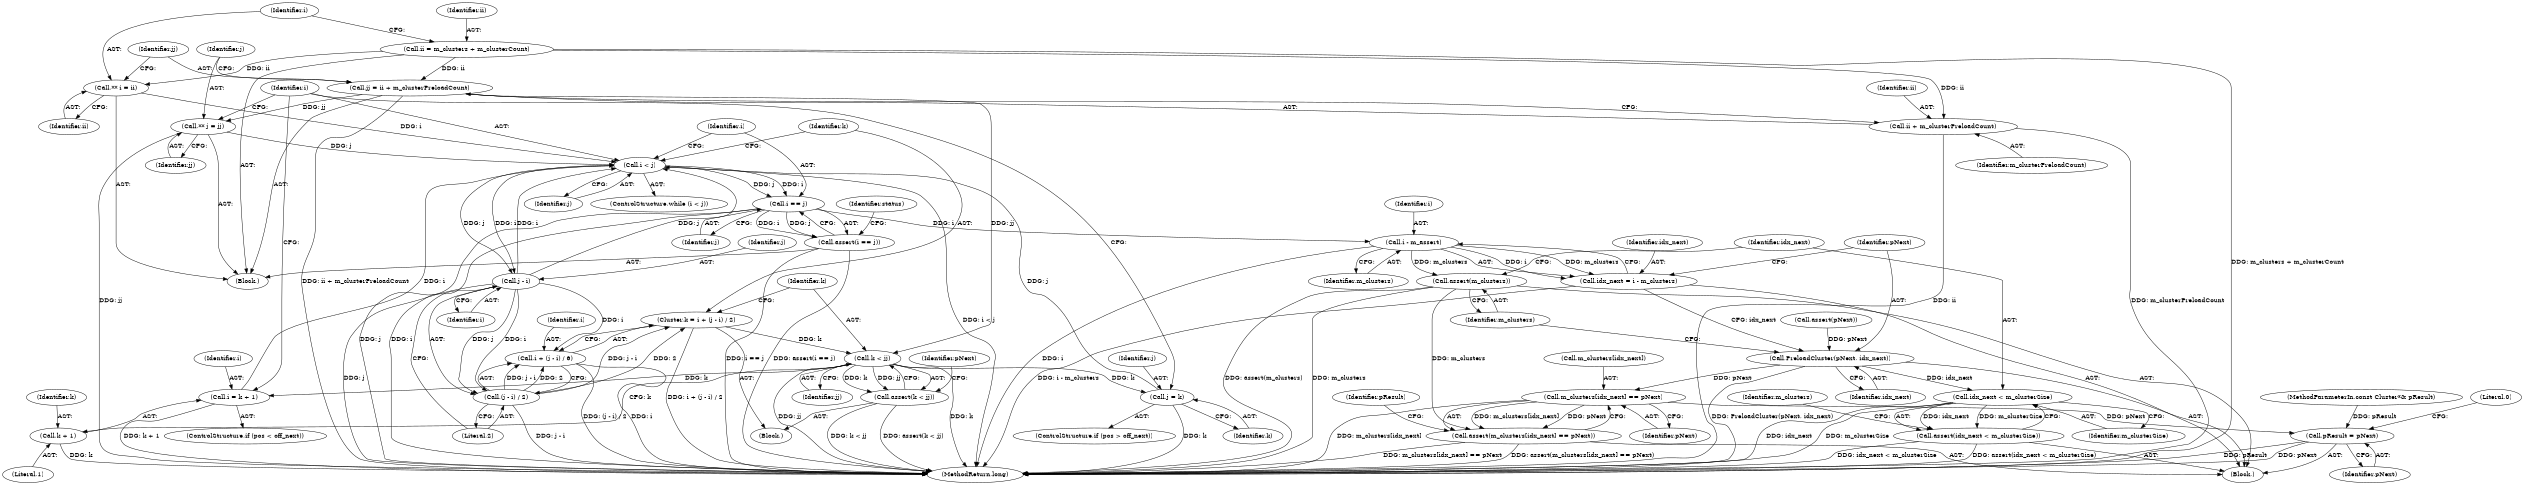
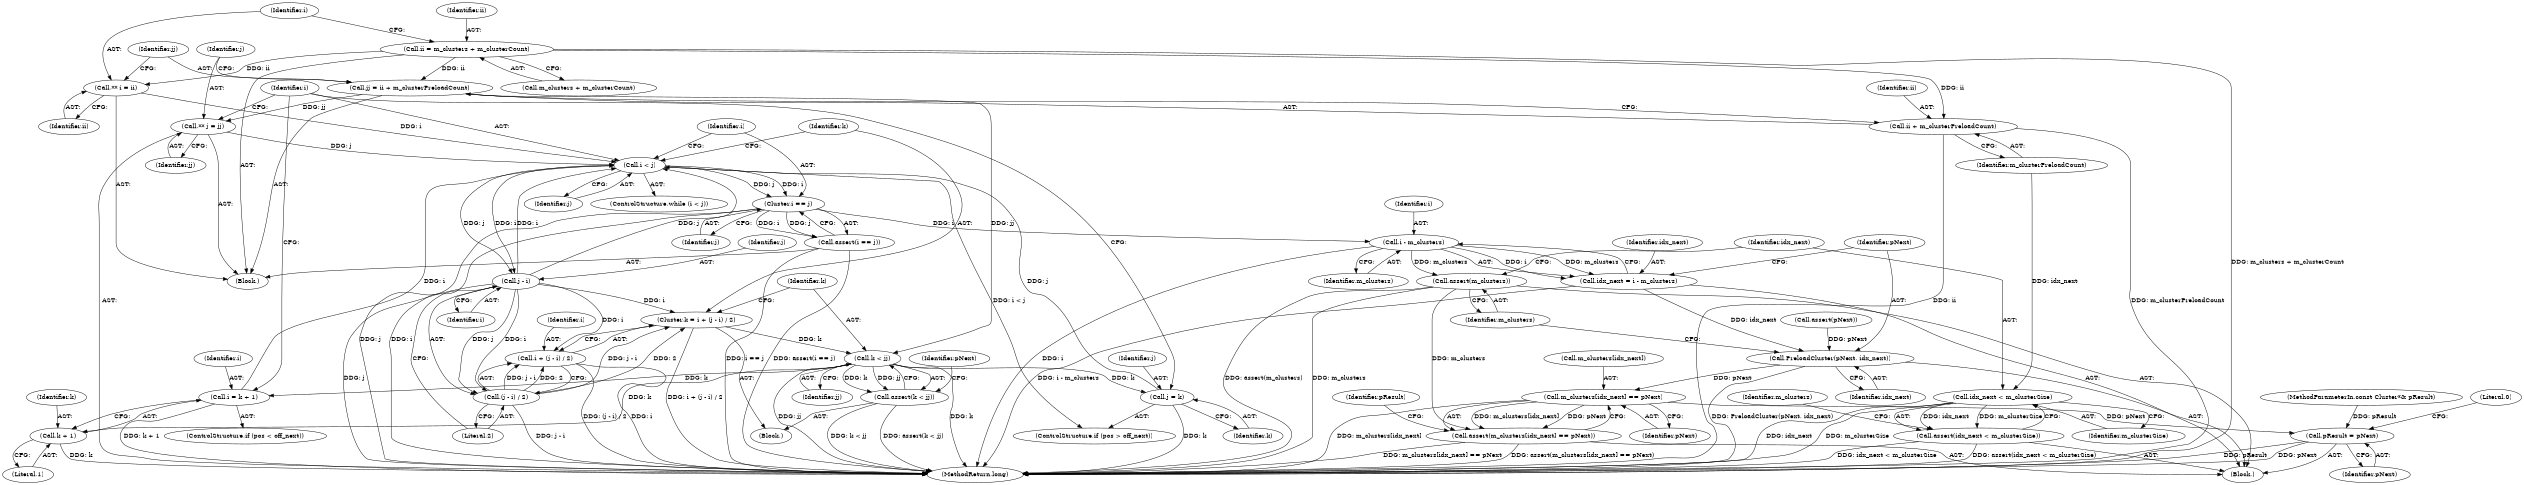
node "(Call,m_clusters + m_clusterCount)": added
edge "(Call,ii + m_clusterPreloadCount)" -> "(Identifier,m_clusterPreloadCount)": added, label "CFG:"
node "(Call,i == j)": label "(Call,i == j)" -> "(Cluster,i == j)"
node "(Identifier,status)": removed
edge "(Call,i < j)" -> "(MethodReturn,long)": now "(Call,i < j)" -> "(ControlStructure,if (pos > off_next))"
node "(Call,i - m_assert)": label "(Call,i - m_assert)" -> "(Call,i - m_clusters)"
edge "(Call,j - i)" -> "(Cluster,k = i + (j - i) / 2)": added, label "DDG: i"
edge "(Call,** j = jj)" -> "(MethodReturn,long)": label "DDG: jj" -> "AST: "
edge "(Call,idx_next = i - m_clusters)" -> "(Call,PreloadCluster(pNext, idx_next))": label "CFG: idx_next" -> "DDG: idx_next"
node "(Call,i + (j - i) / 6)": label "(Call,i + (j - i) / 6)" -> "(Call,i + (j - i) / 2)"
edge "(Call,PreloadCluster(pNext, idx_next))" -> "(Call,idx_next < m_clusterSize)": now "(Identifier,m_clusterPreloadCount)" -> "(Call,idx_next < m_clusterSize)"
edge "(Call,k < jj)" -> "(Call,k + 1)": label "CFG: k" -> "DDG: k"
edge "(Call,i = k + 1)" -> "(Call,k + 1)": added, label "CFG:"
edge "(Call,k + 1)" -> "(Literal,1)": added, label "CFG:"
edge "(Call,jj = ii + m_clusterPreloadCount)" -> "(MethodReturn,long)": removed, label "DDG: ii + m_clusterPreloadCount"
